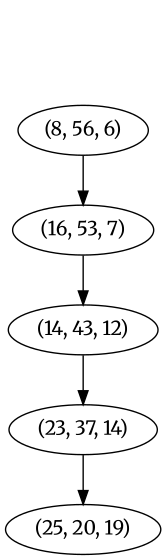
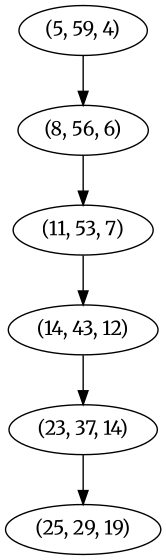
node "(5, 59, 4)": added
node "(16, 53, 7)": label "(16, 53, 7)" -> "(11, 53, 7)"
node "(25, 20, 19)": label "(25, 20, 19)" -> "(25, 29, 19)"
